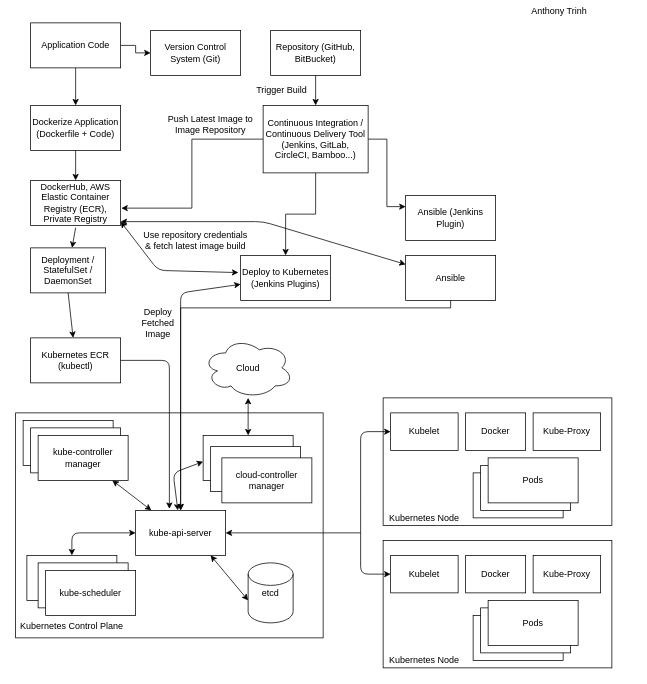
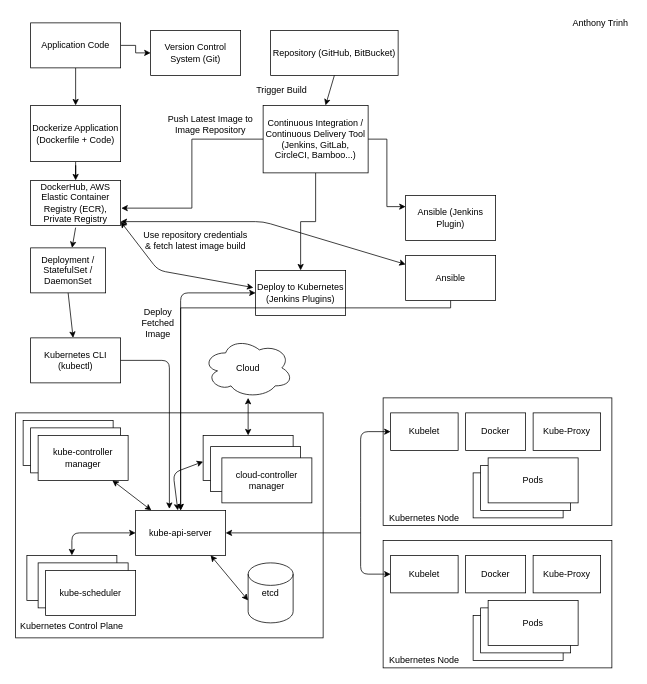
node "Anthony Trinh": moved (559, 12) -> (600, 23)
node "Repository (GitHub, BitBucket)": size 90x45 -> 128x45
node "Dockerize Application (Dockerfile + Code)": size 90x45 -> 90x56
node "Deploy to Kubernetes (Jenkins Plugins)": moved (285, 278) -> (300, 293)
node "Kubernetes ECR (kubectl)": label "Kubernetes ECR (kubectl)" -> "Kubernetes CLI (kubectl)"
